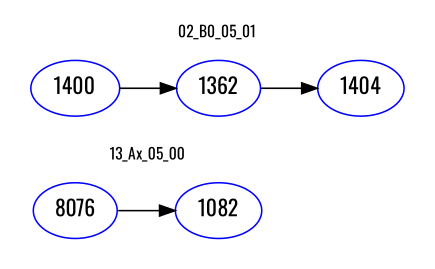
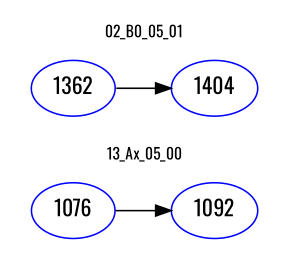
node "1400": removed
node "8076": label "8076" -> "1076"
node "1082": label "1082" -> "1092"
